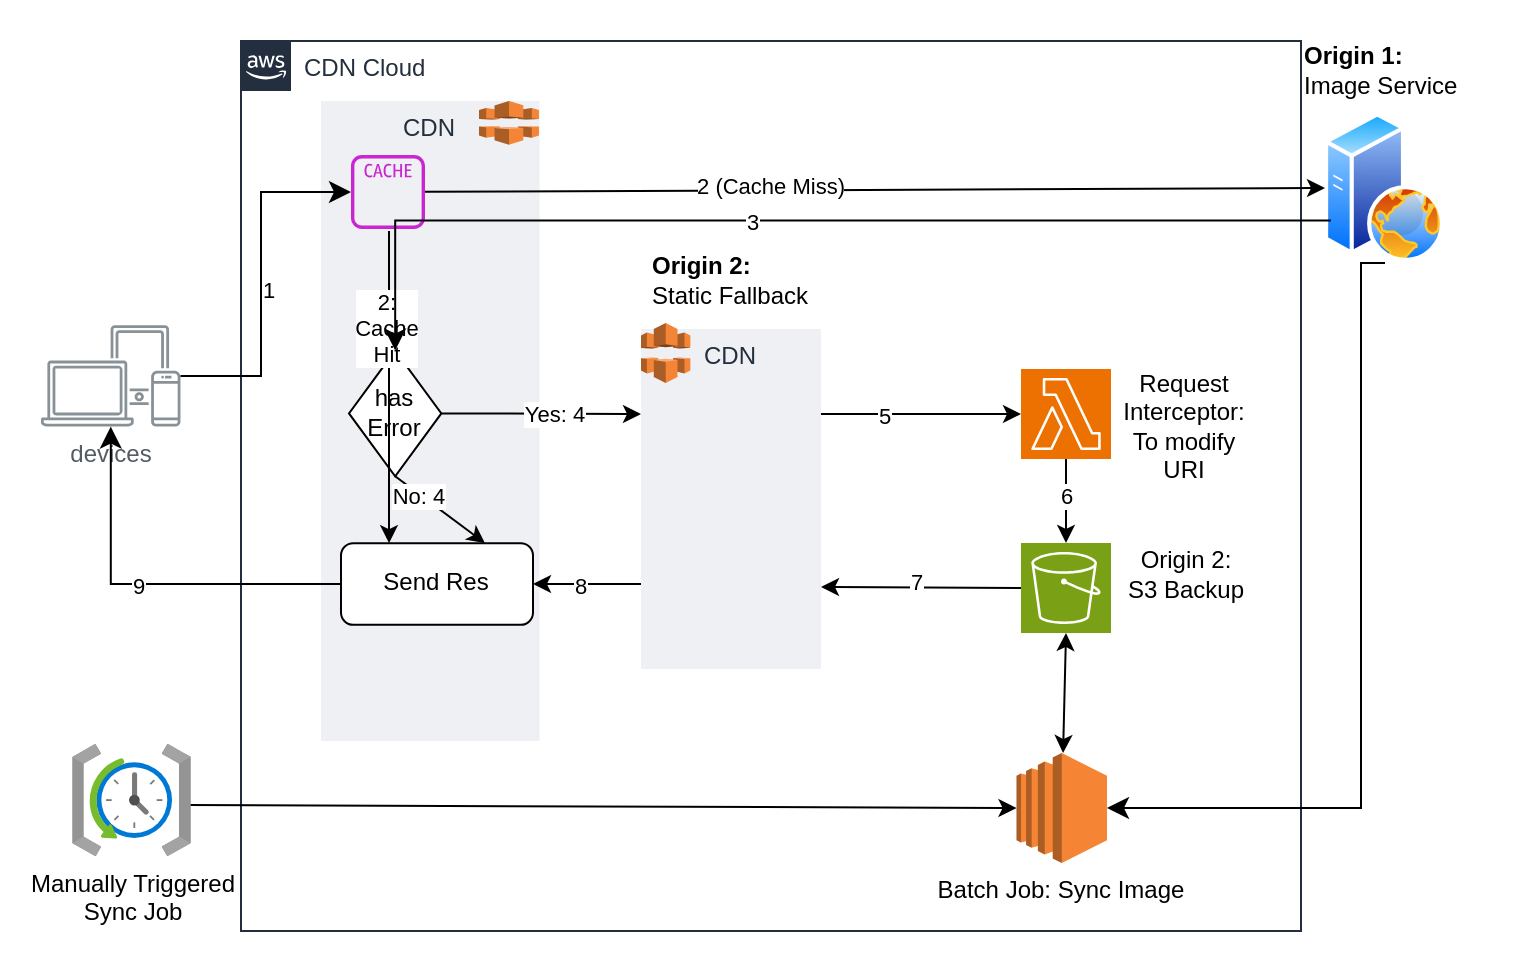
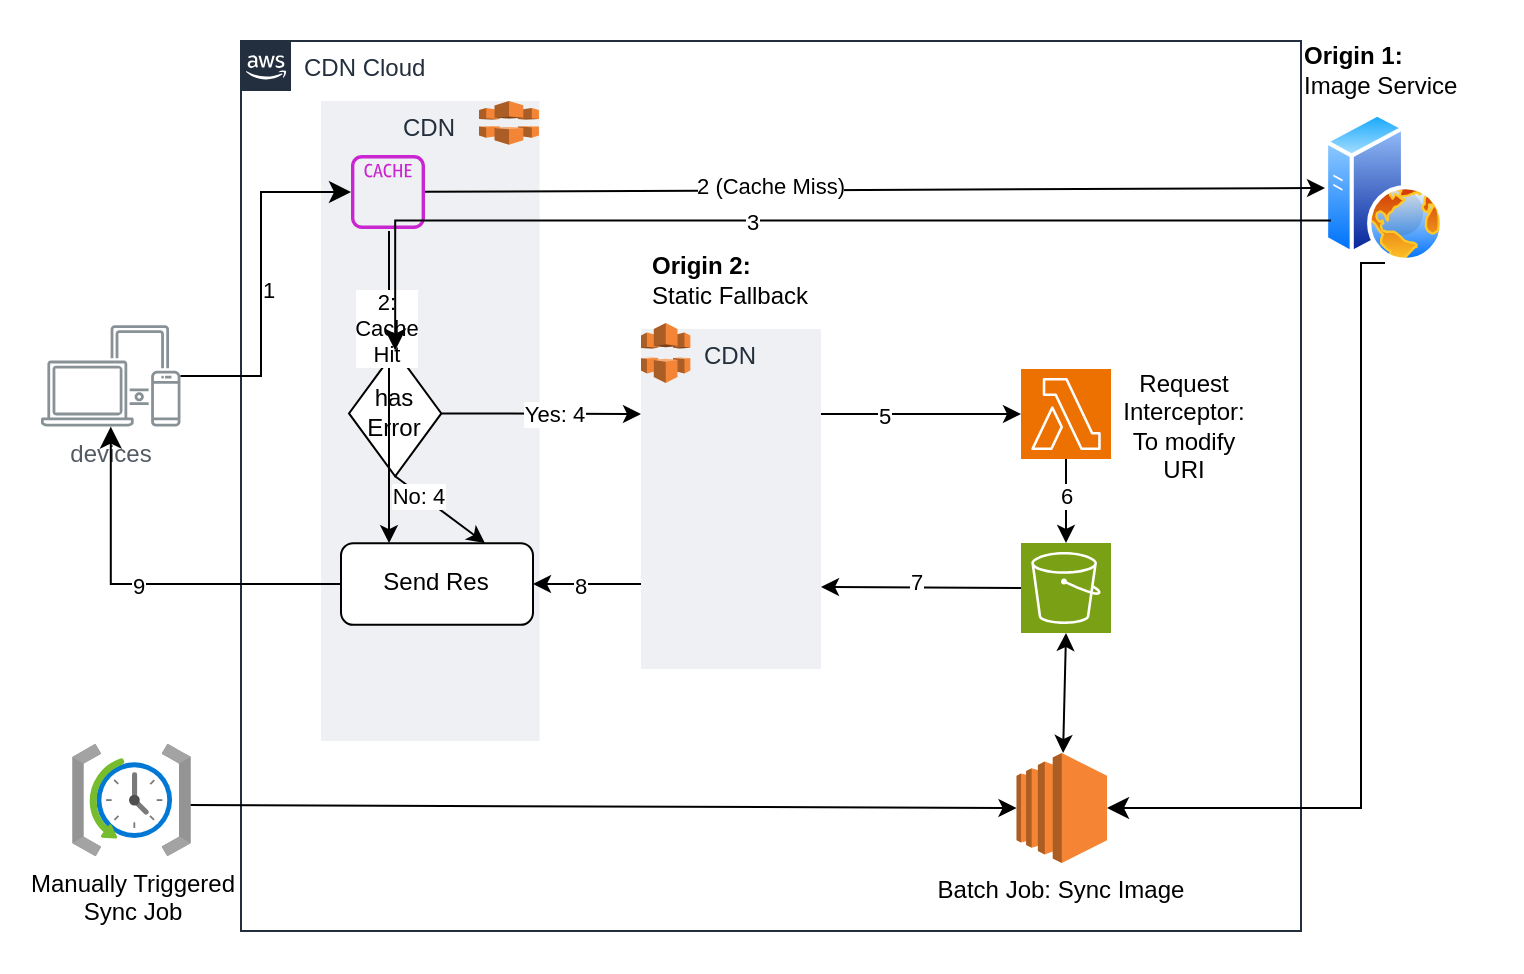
node "Origin 2: S3 Backup": removed
